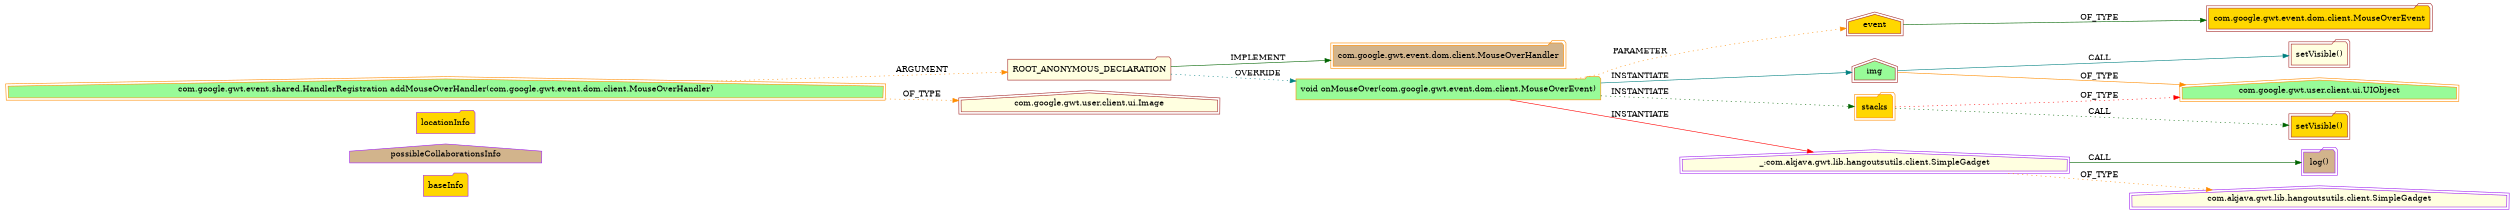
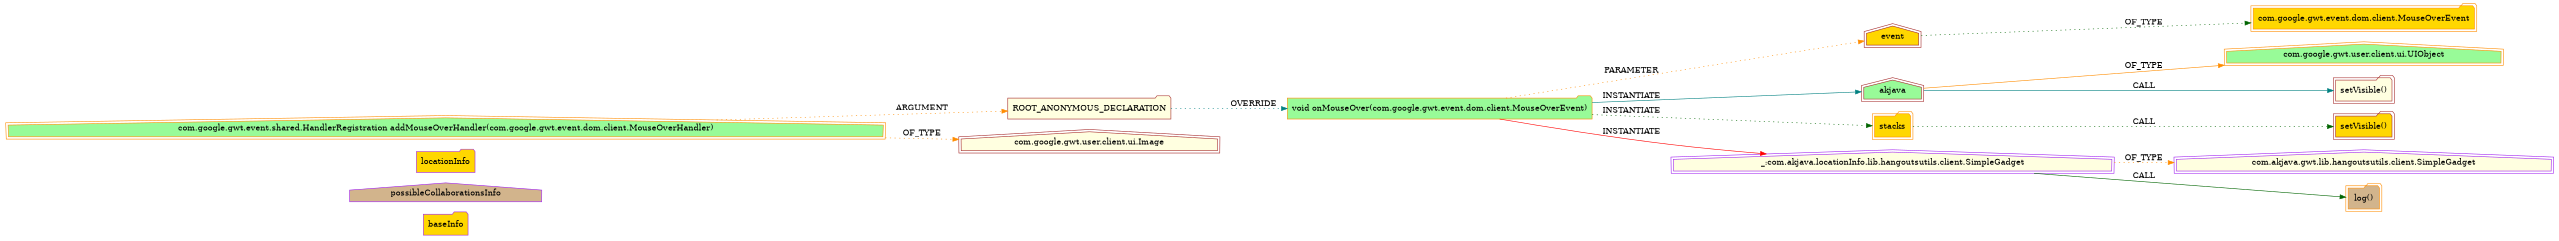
node "com.google.gwt.event.dom.client.MouseOverEvent": color brown -> darkorange
edge "event" -> "com.google.gwt.event.dom.client.MouseOverEvent": style solid -> dotted
node "com.google.gwt.event.dom.client.MouseOverHandler": removed
node "img": label "img" -> "akjava"
edge "stacks" -> "com.google.gwt.user.client.ui.UIObject": removed, label "OF_TYPE"
node "_:com.akjava.gwt.lib.hangoutsutils.client.SimpleGadget": label "_:com.akjava.gwt.lib.hangoutsutils.client.SimpleGadget" -> "_:com.akjava.locationInfo.lib.hangoutsutils.client.SimpleGadget"
node "log()": color purple -> darkorange
